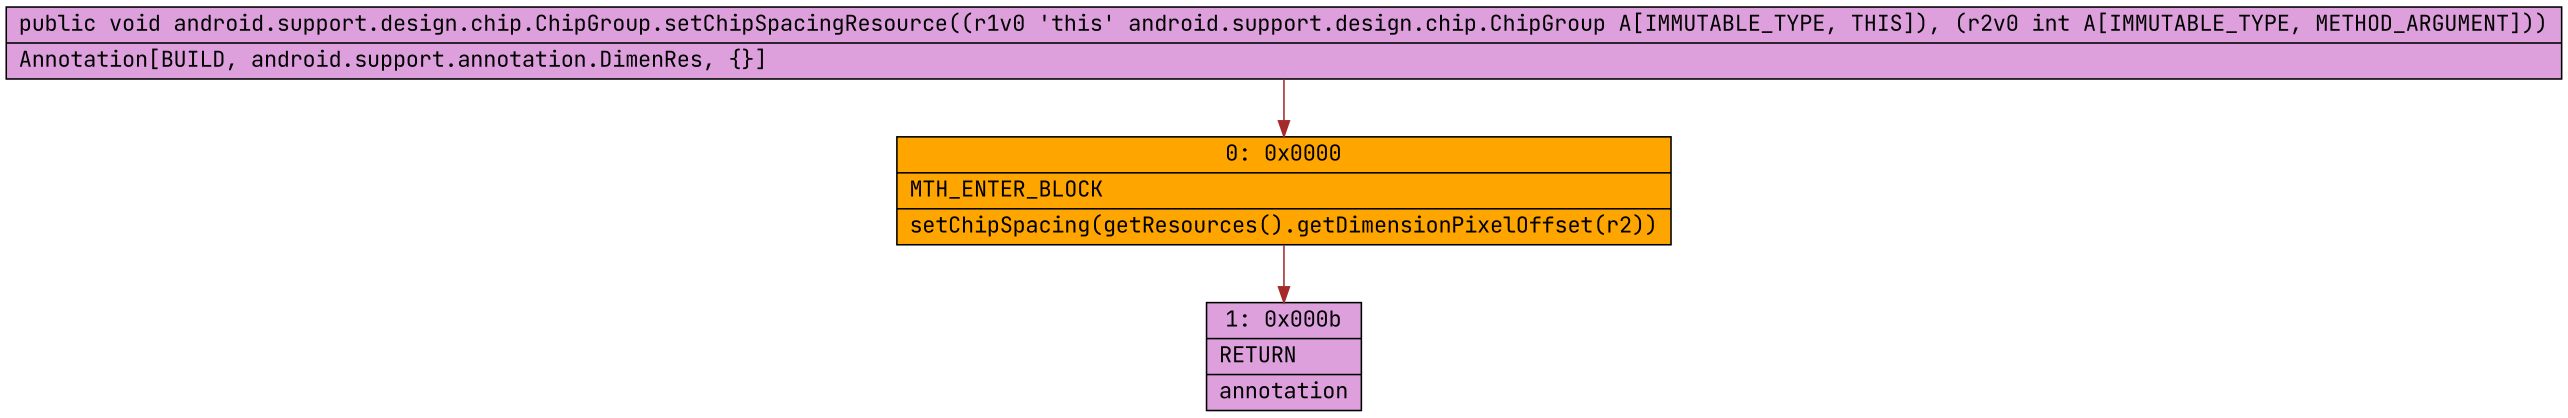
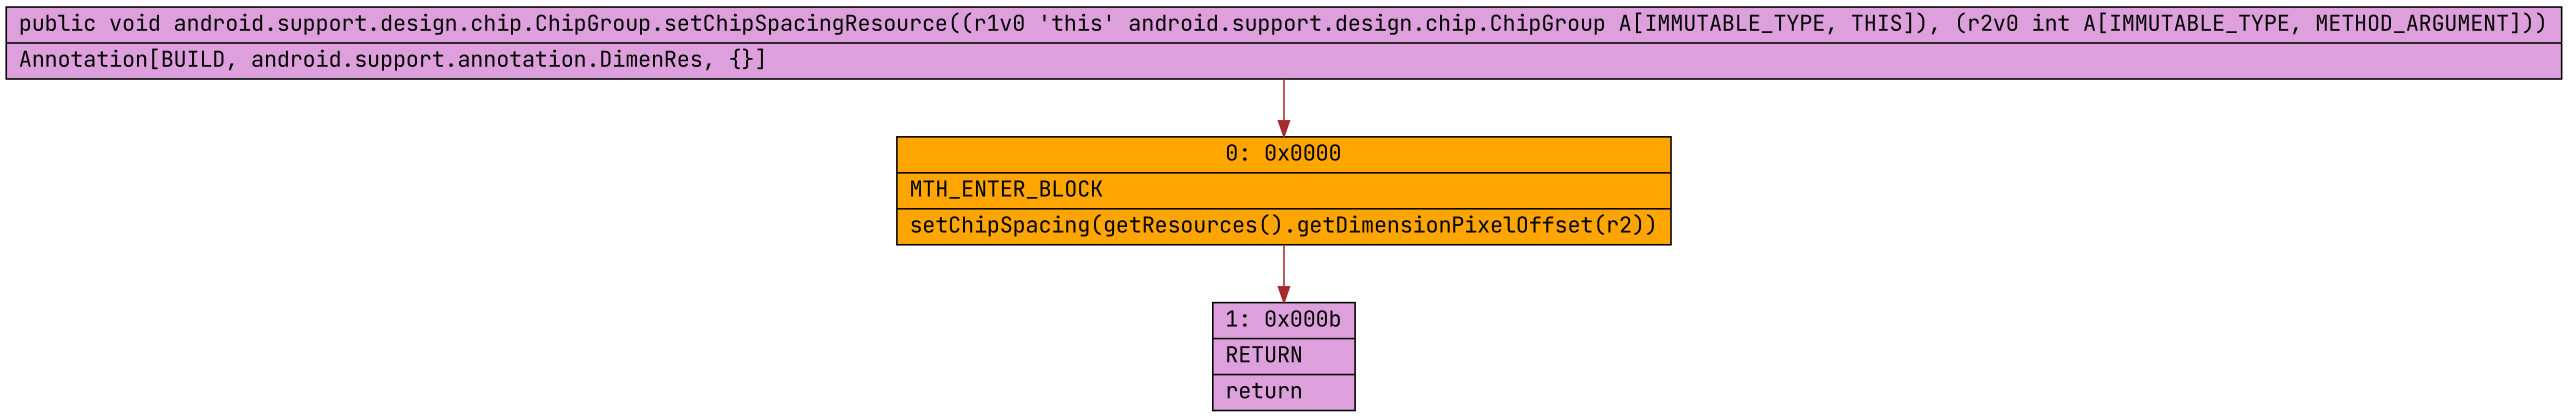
node "1: 0x000b": text "annotation" -> "return"
